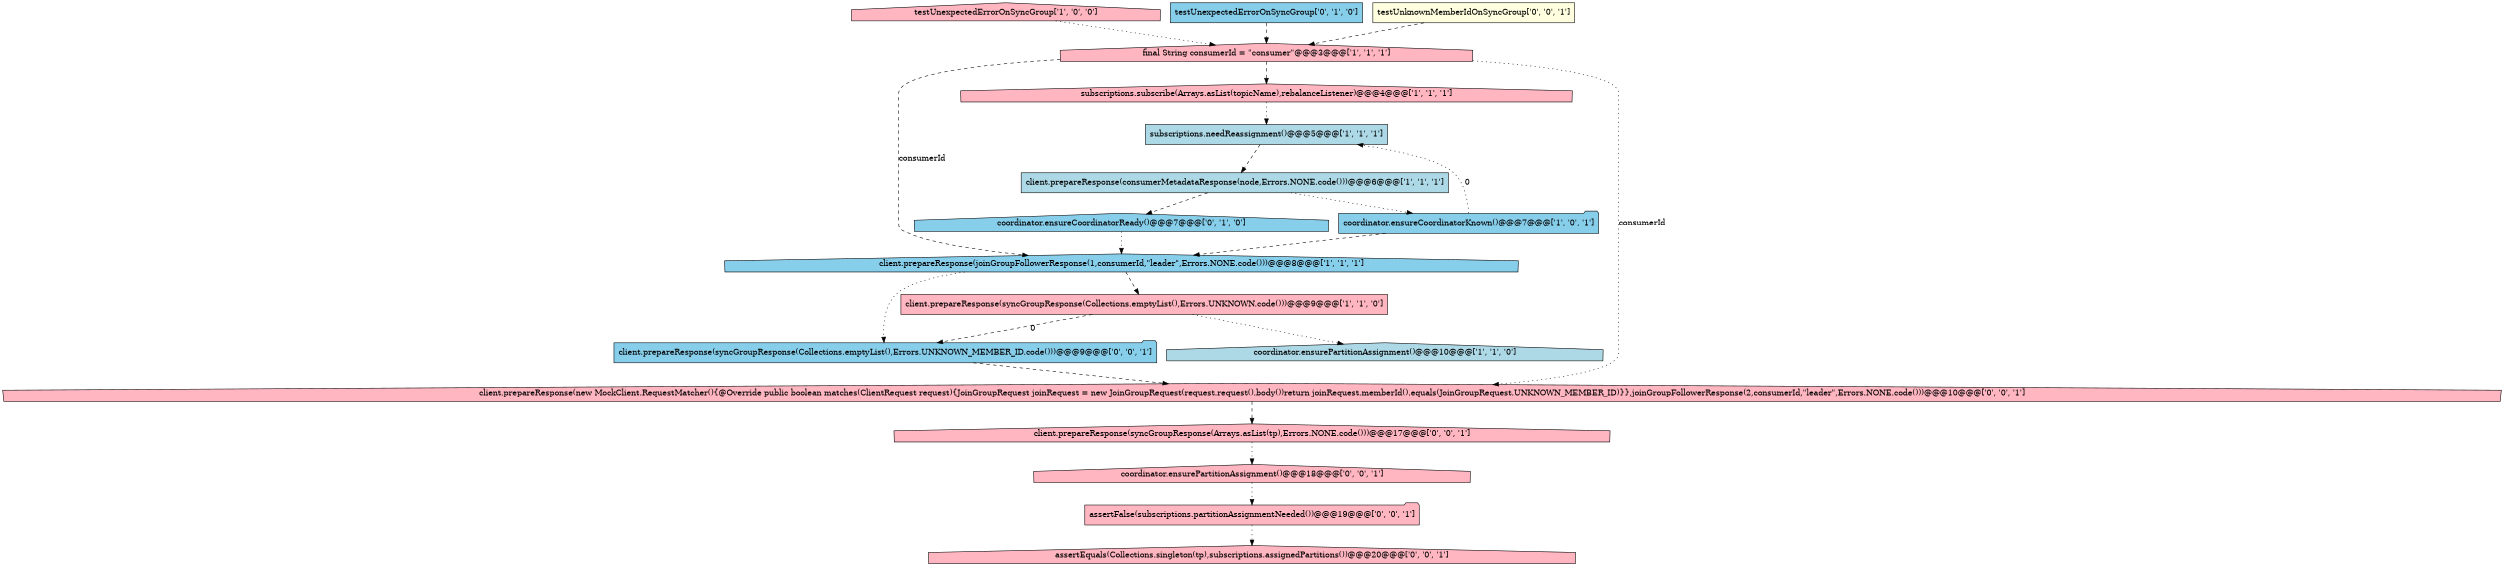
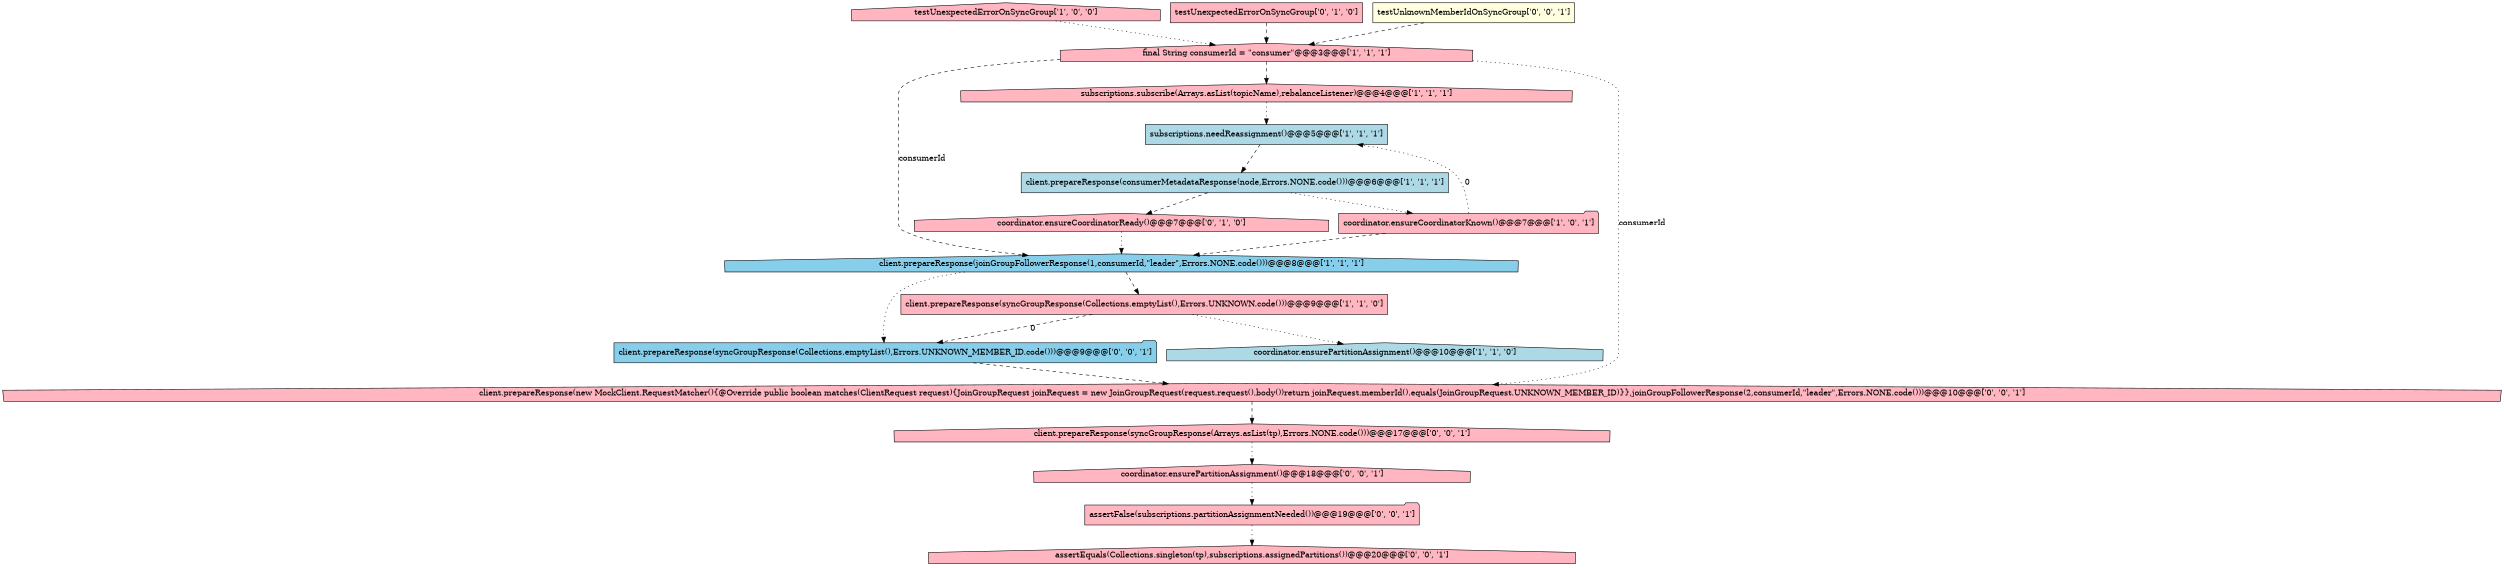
node "testUnexpectedErrorOnSyncGroup['0', '1', '0']": fillcolor skyblue -> lightpink
node "coordinator.ensureCoordinatorReady()@@@7@@@['0', '1', '0']": fillcolor skyblue -> lightpink
node "coordinator.ensureCoordinatorKnown()@@@7@@@['1', '0', '1']": fillcolor skyblue -> lightpink
